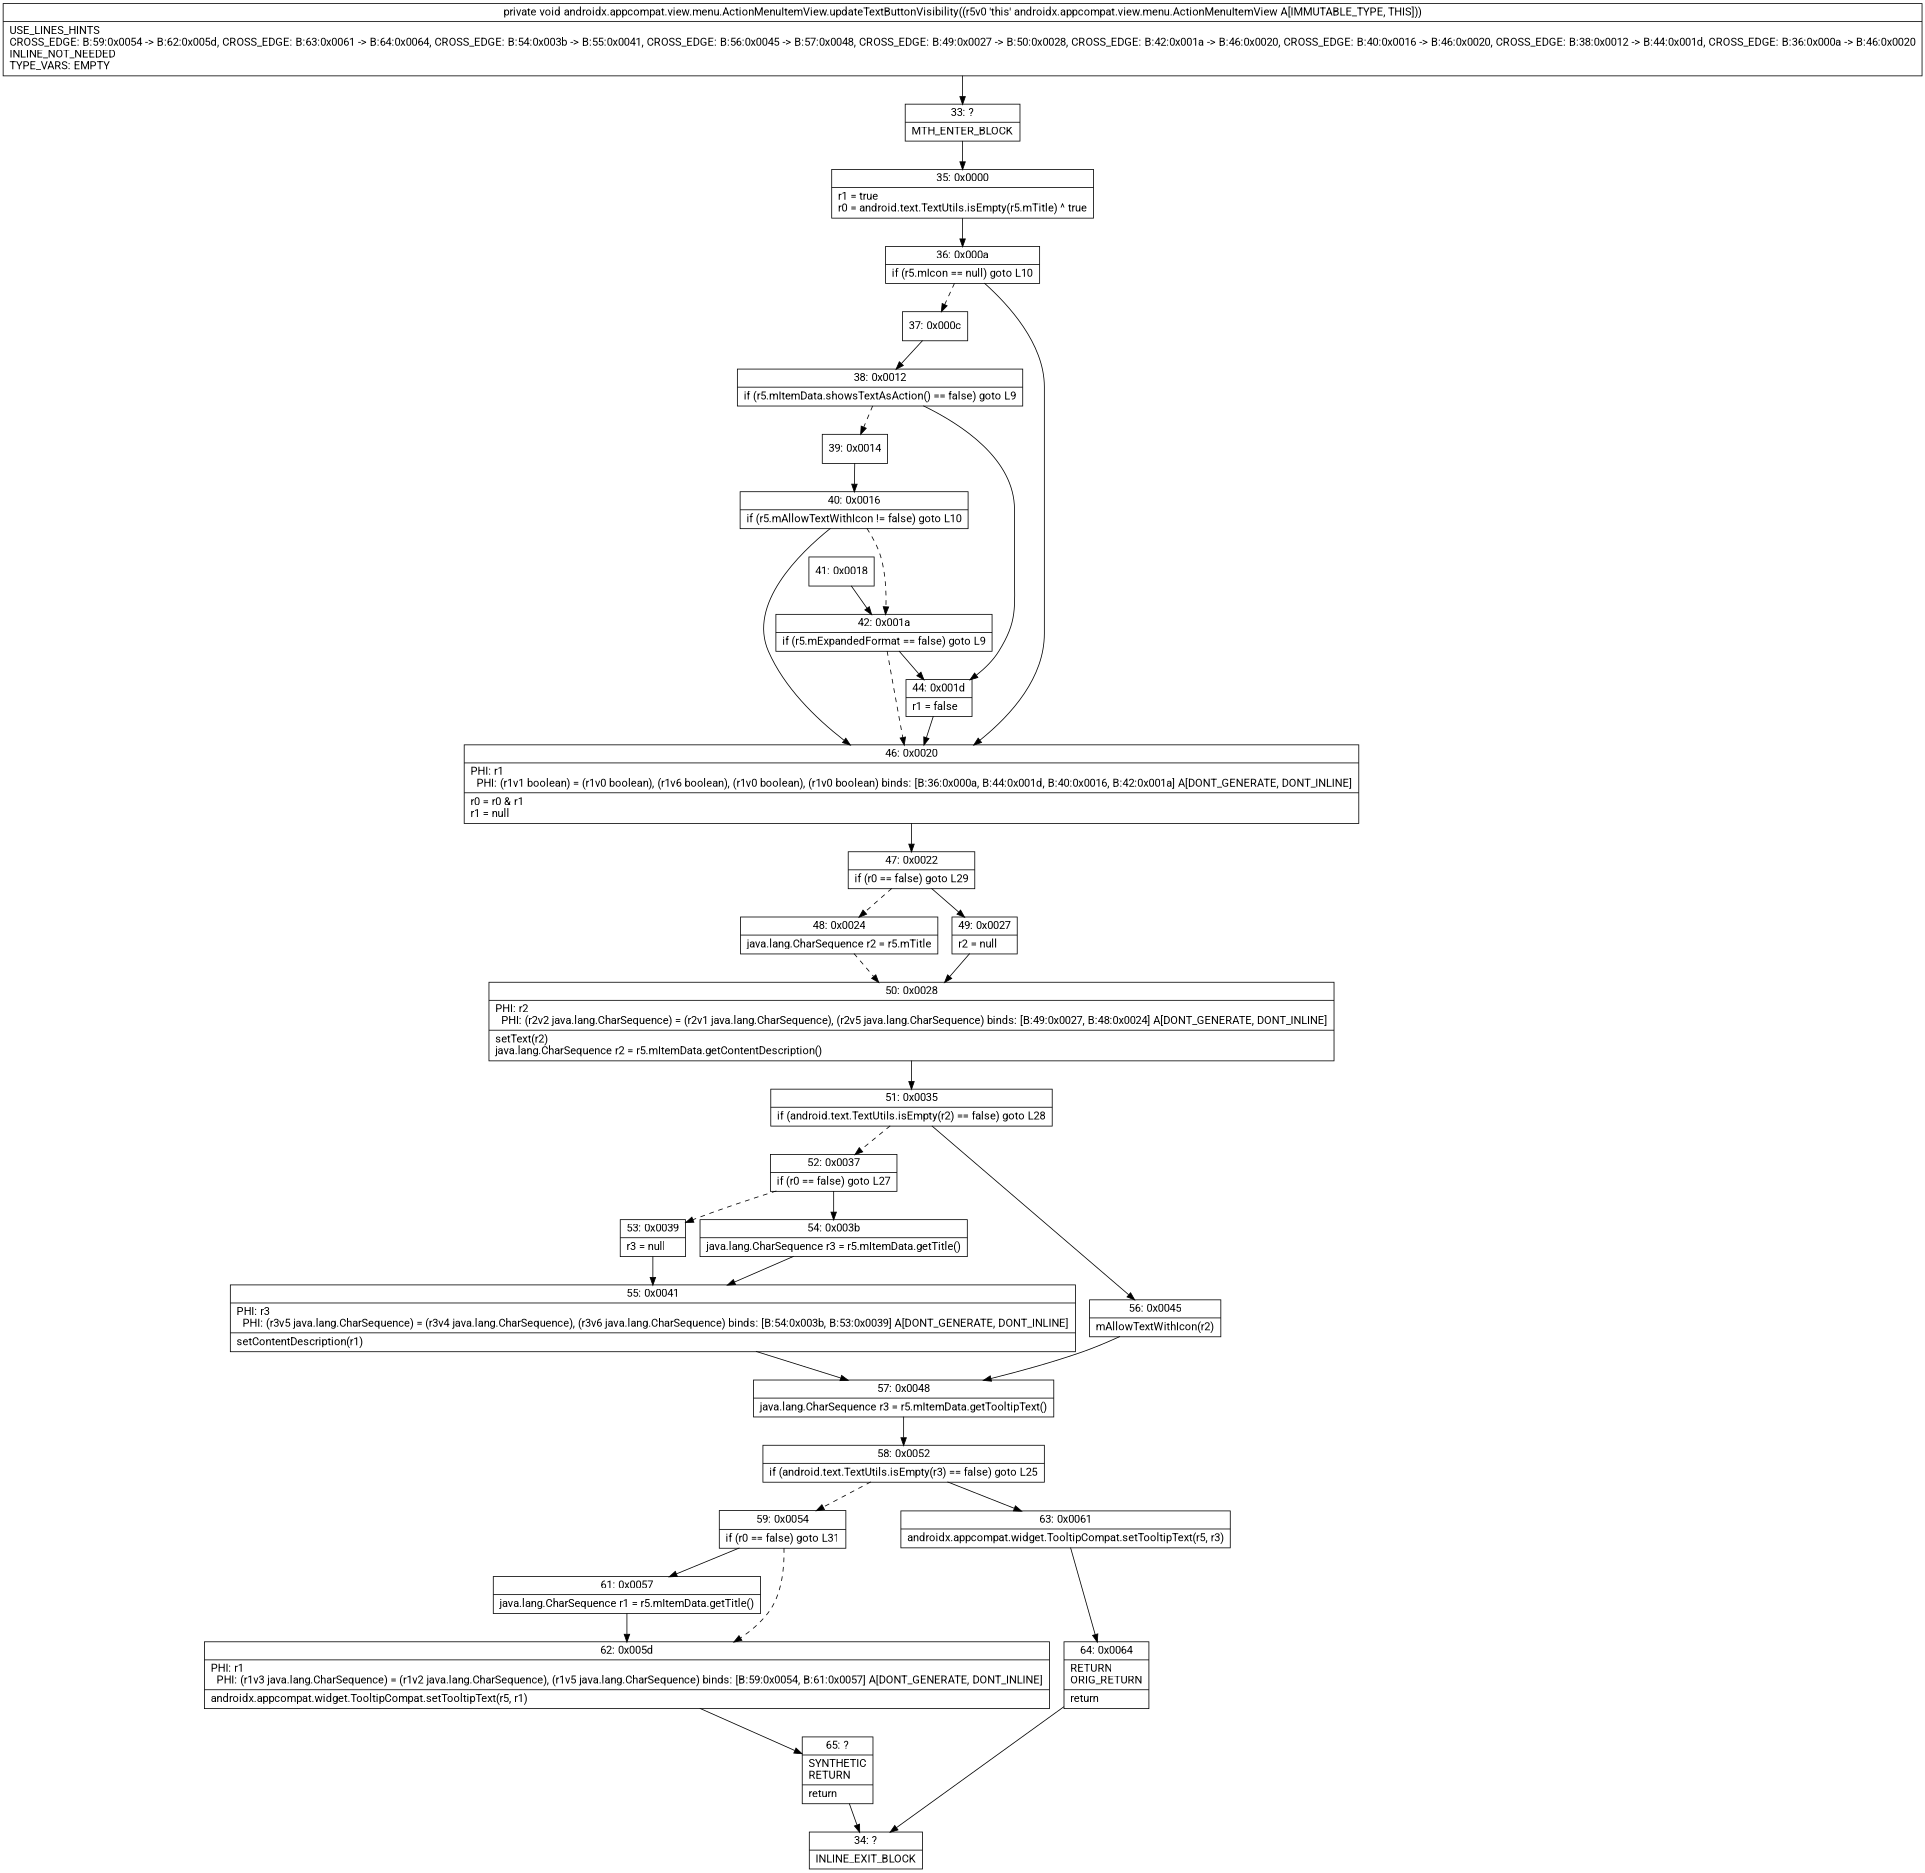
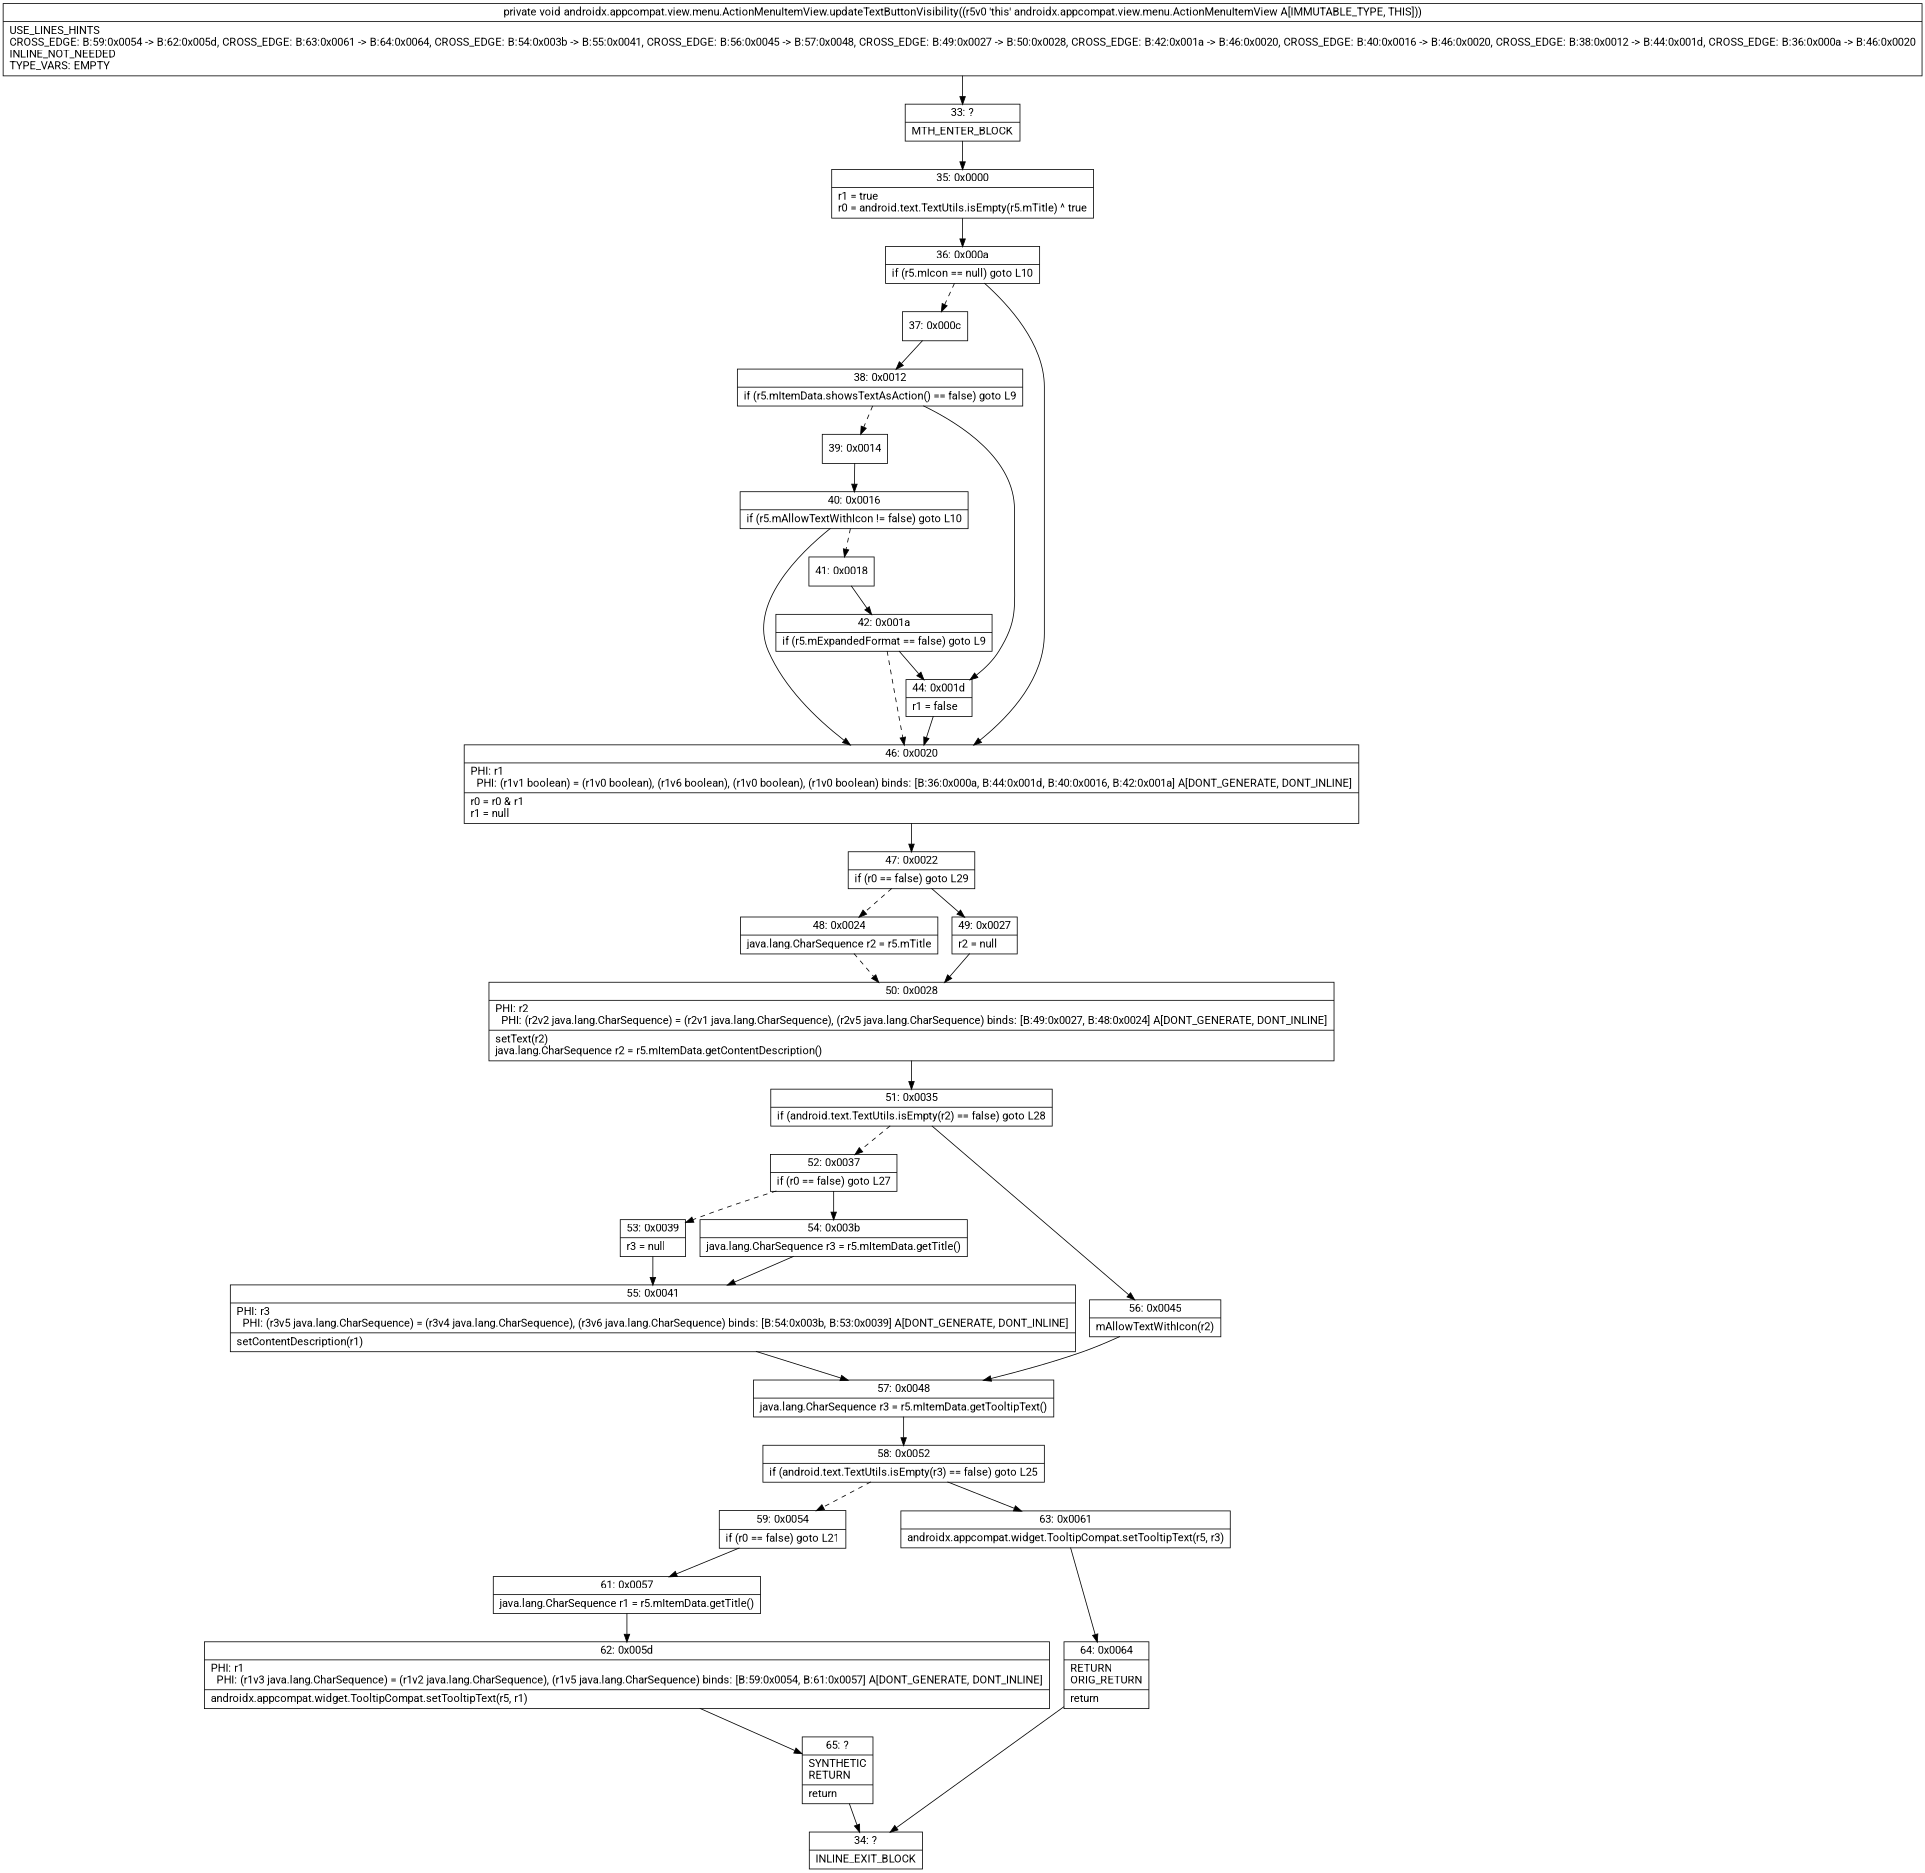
edge "40: 0x0016" -> "42: 0x001a": now "40: 0x0016" -> "41: 0x0018"
node "59: 0x0054": text "if (r0 == false) goto L31" -> "if (r0 == false) goto L21"
edge "59: 0x0054" -> "62: 0x005d": removed
